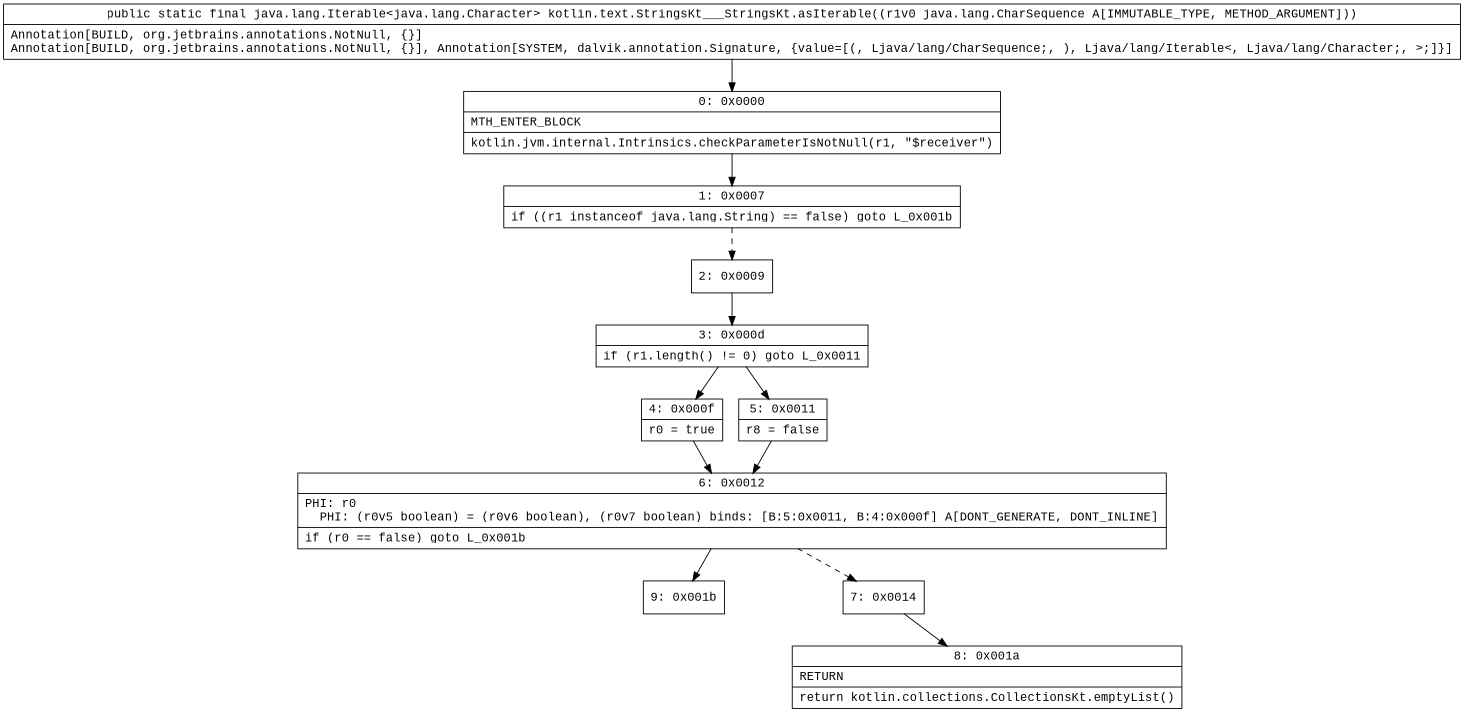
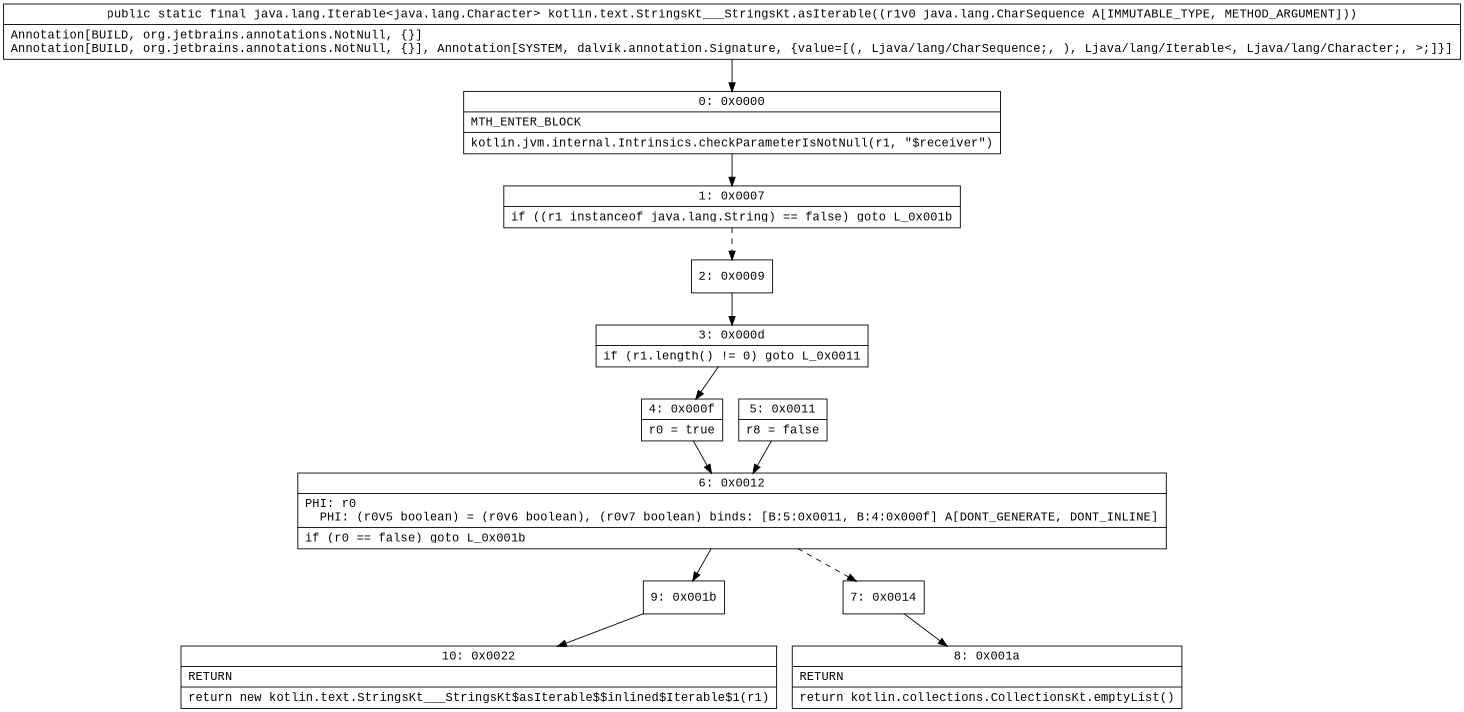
edge "3: 0x000d" -> "5: 0x0011": removed
node "10: 0x0022": added
